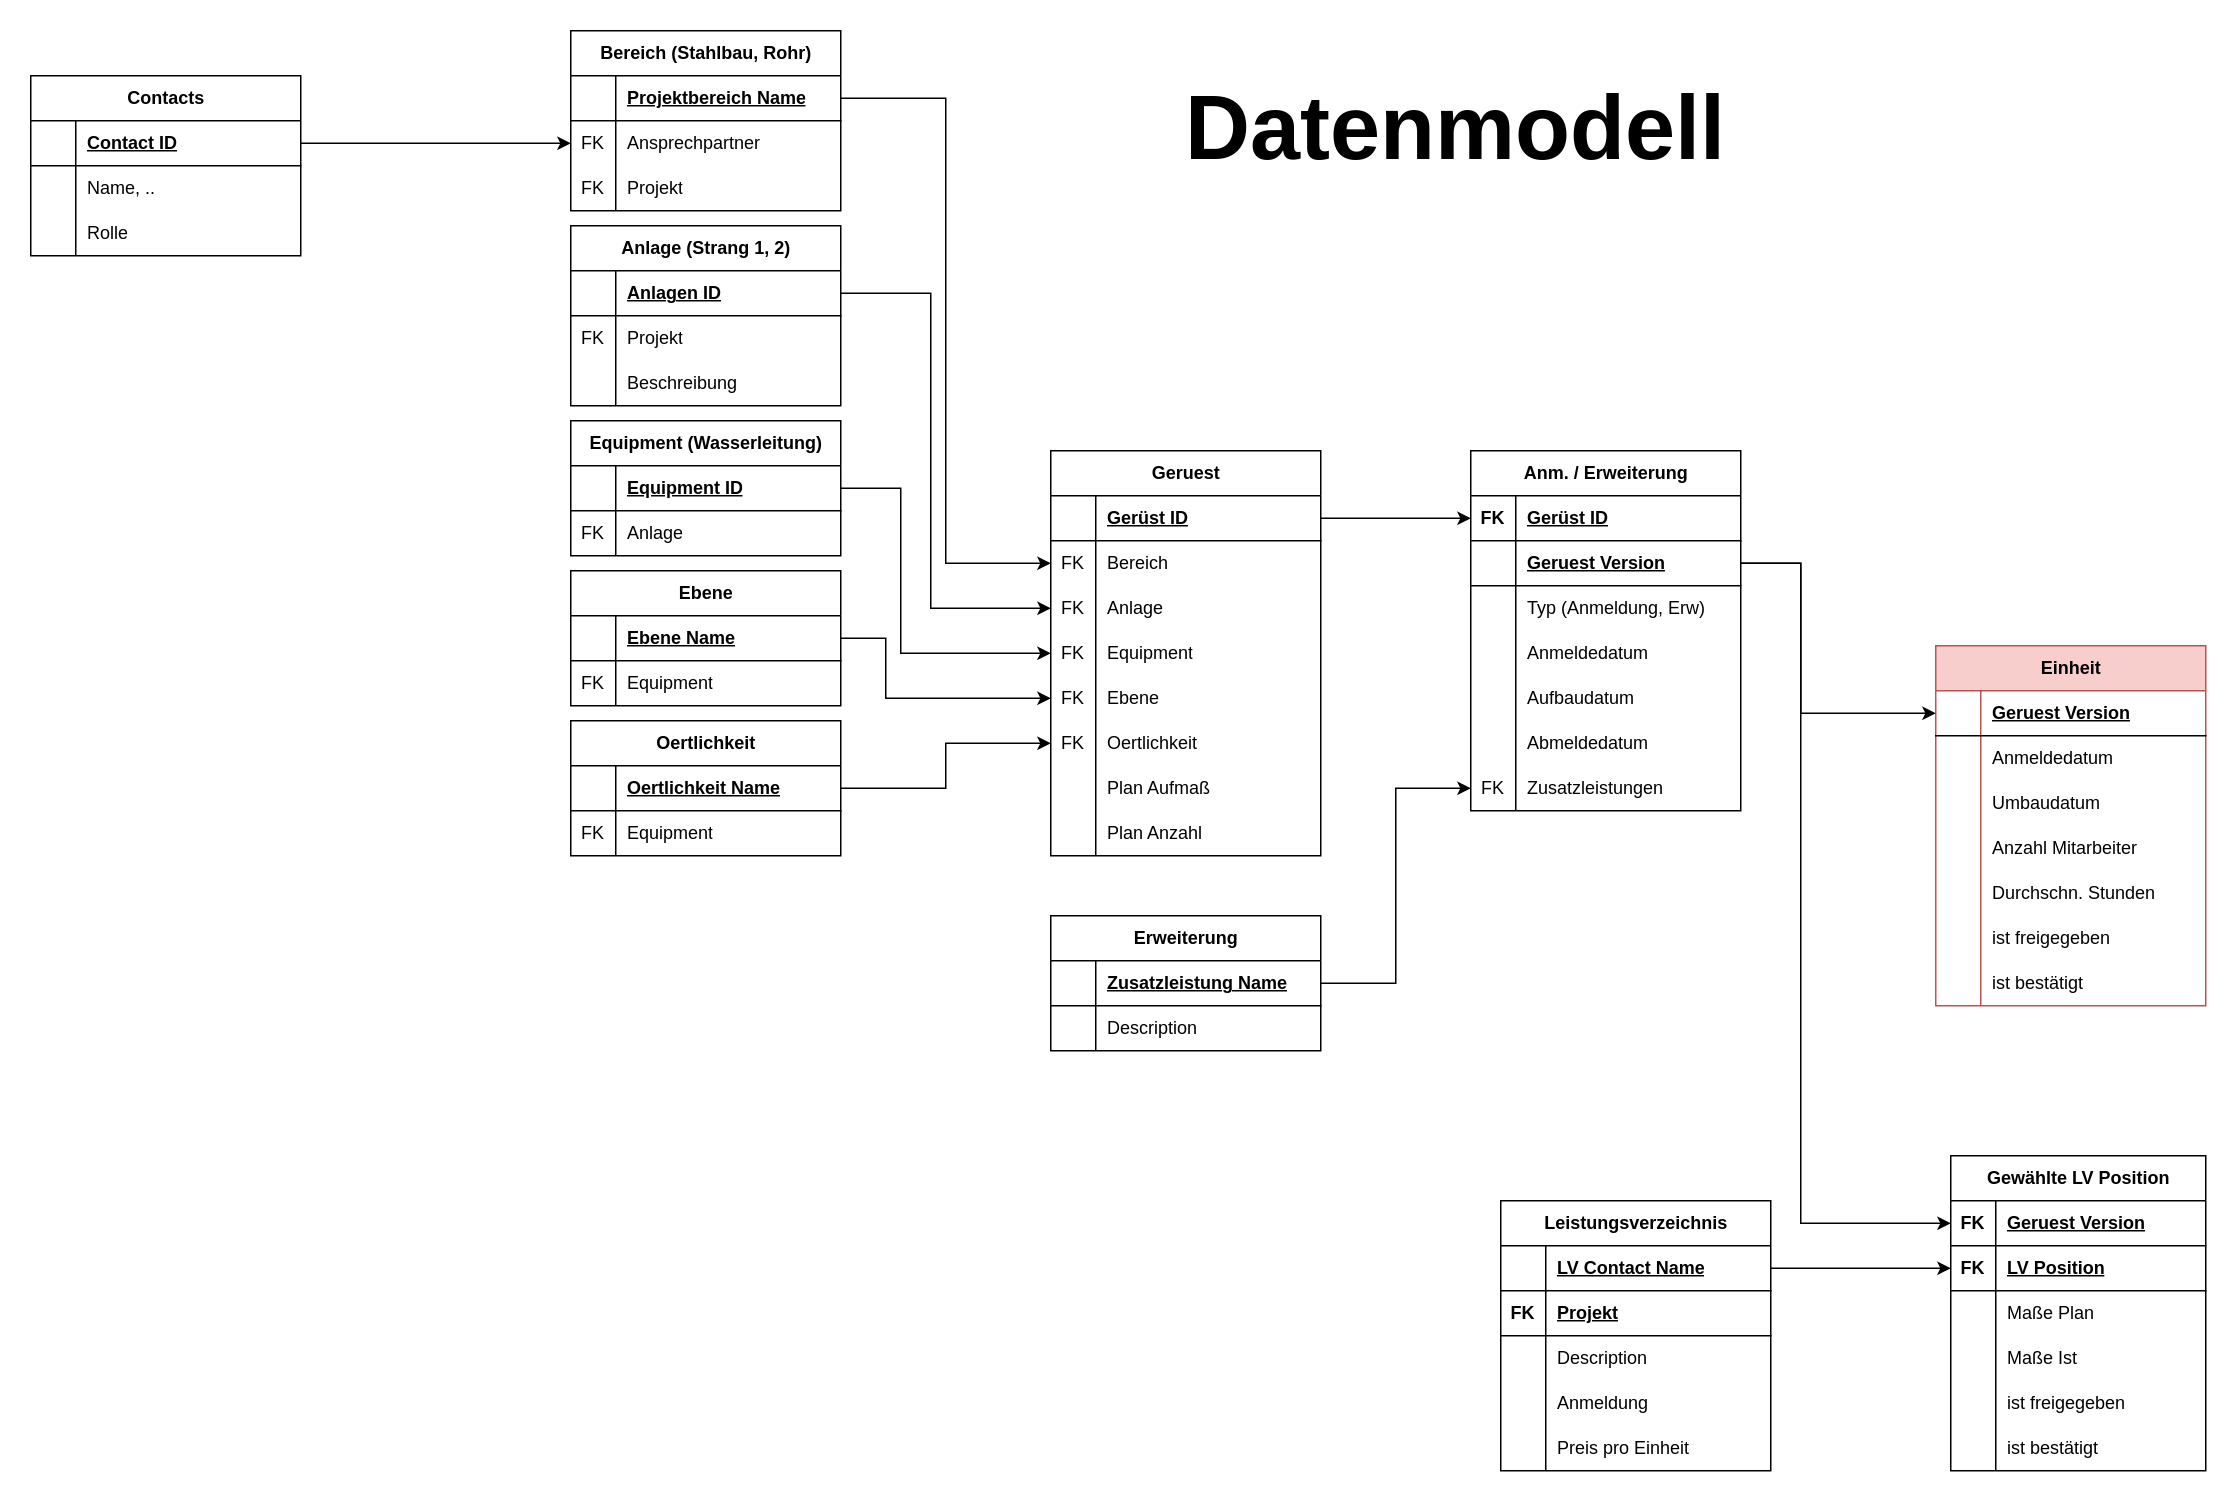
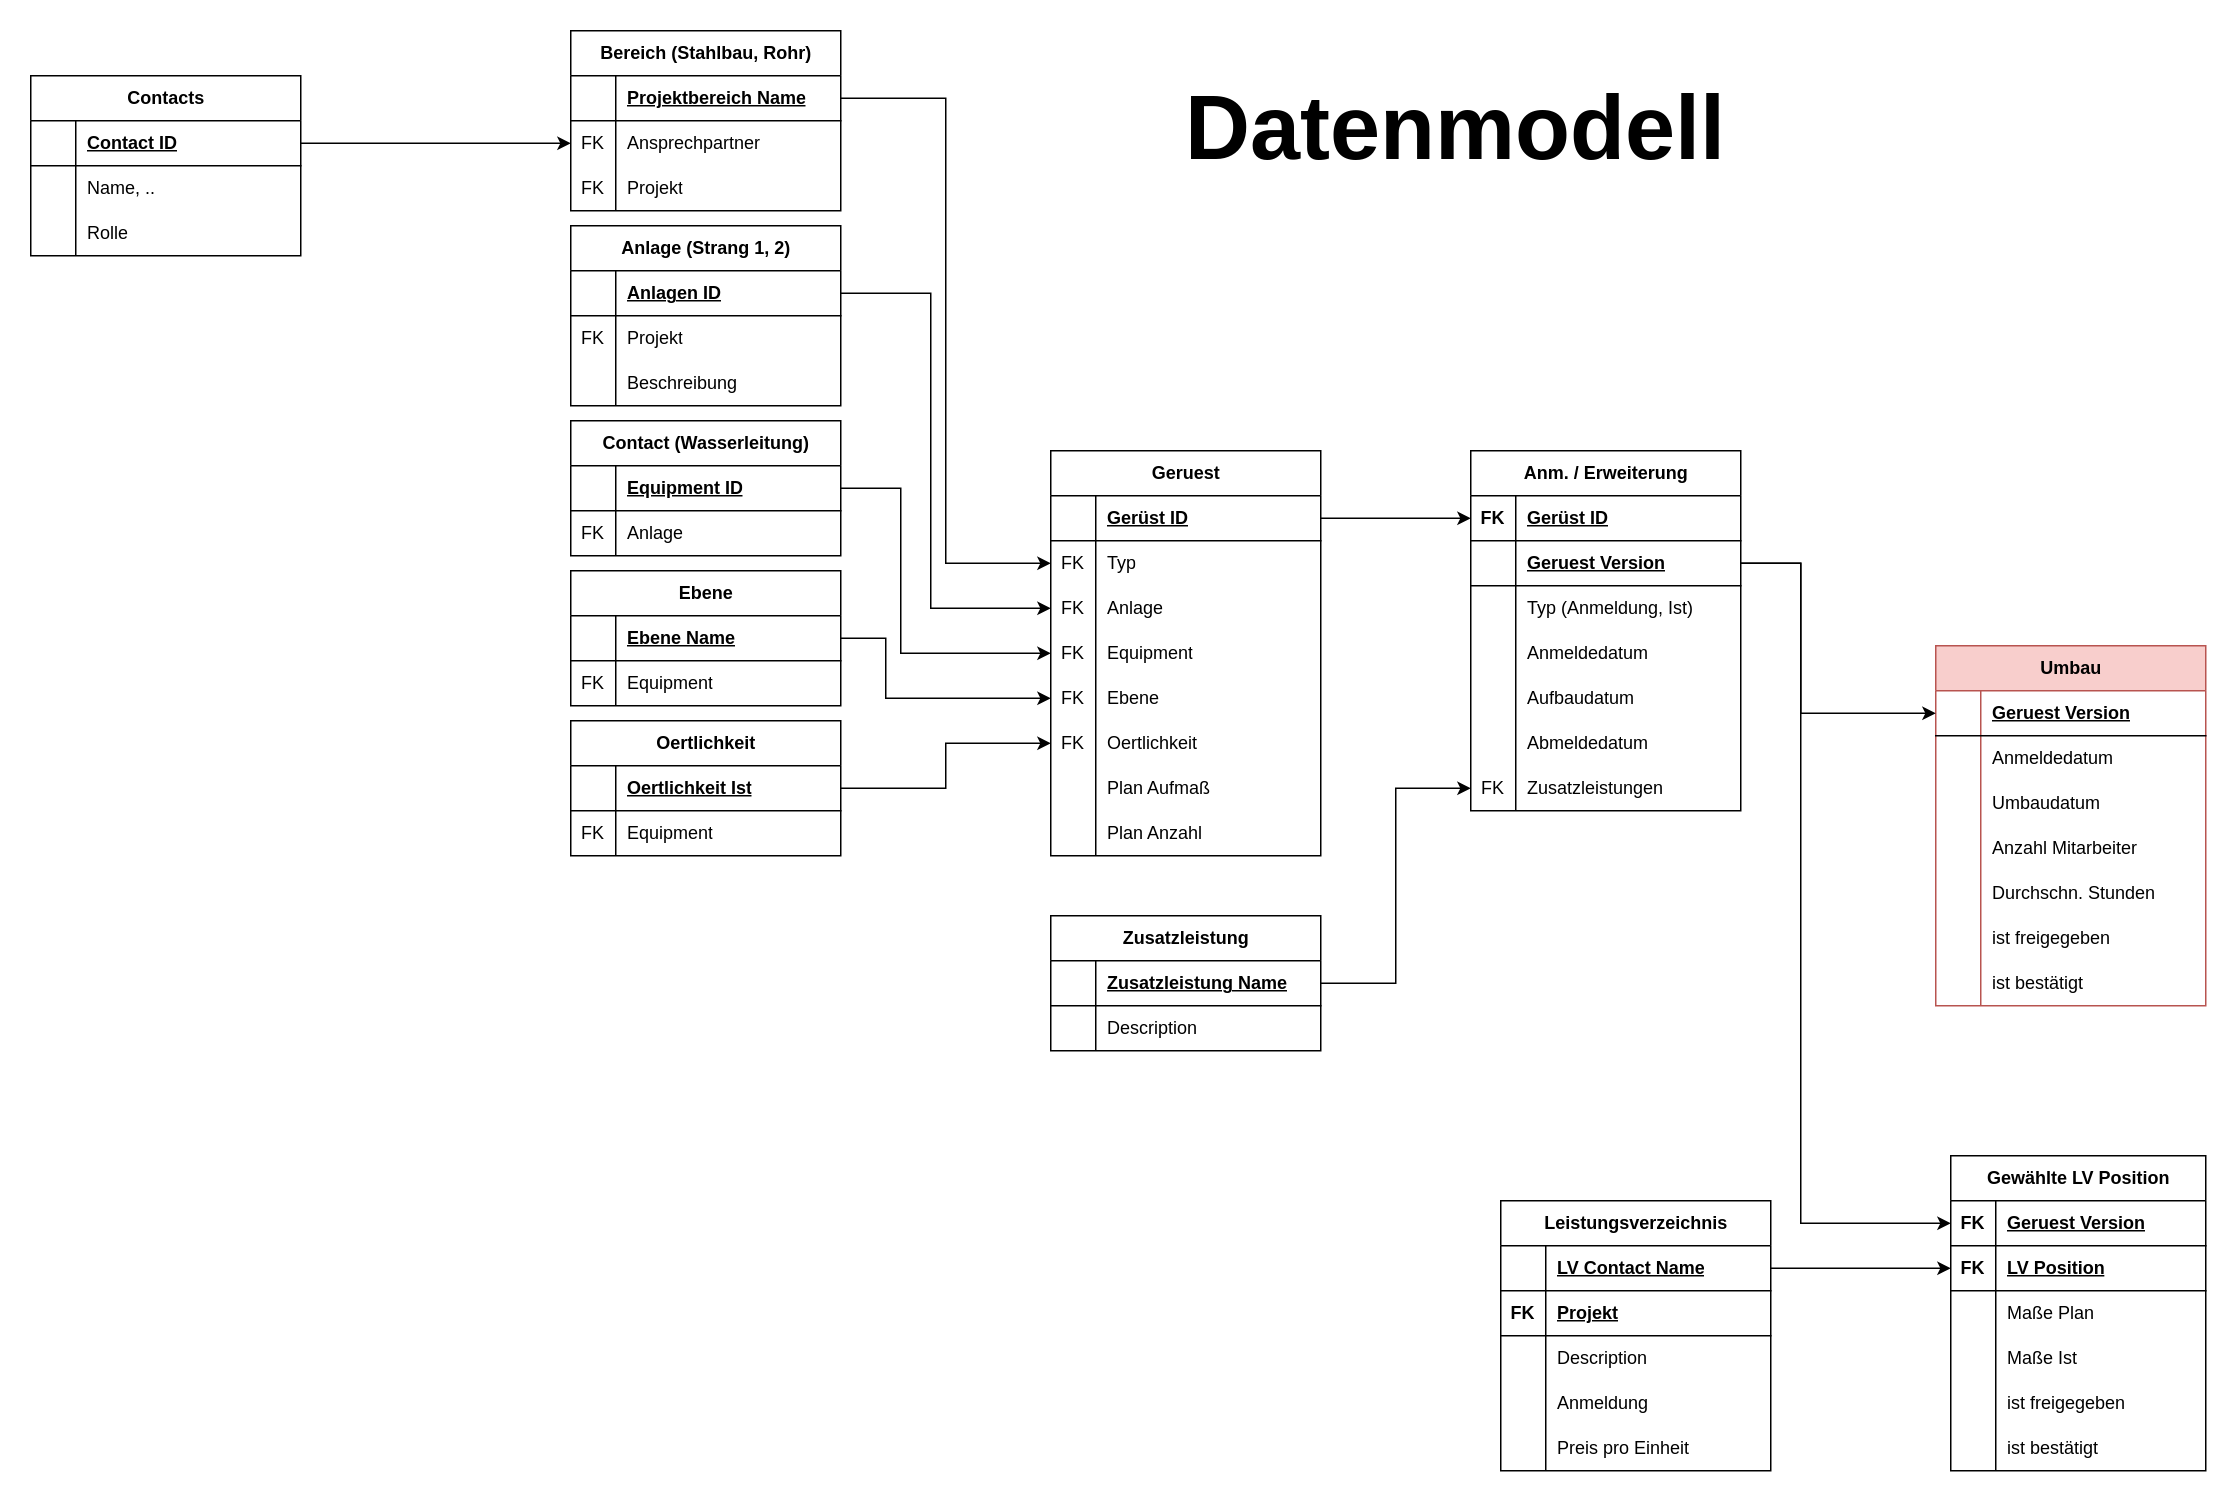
node "Equipment (Wasserleitung)": label "Equipment (Wasserleitung)" -> "Contact (Wasserleitung)"
node "Bereich": label "Bereich" -> "Typ"
node "Typ (Anmeldung, Erw)": label "Typ (Anmeldung, Erw)" -> "Typ (Anmeldung, Ist)"
node "Einheit": label "Einheit" -> "Umbau"
node "Oertlichkeit Name": label "Oertlichkeit Name" -> "Oertlichkeit Ist"
node "Erweiterung": label "Erweiterung" -> "Zusatzleistung"
